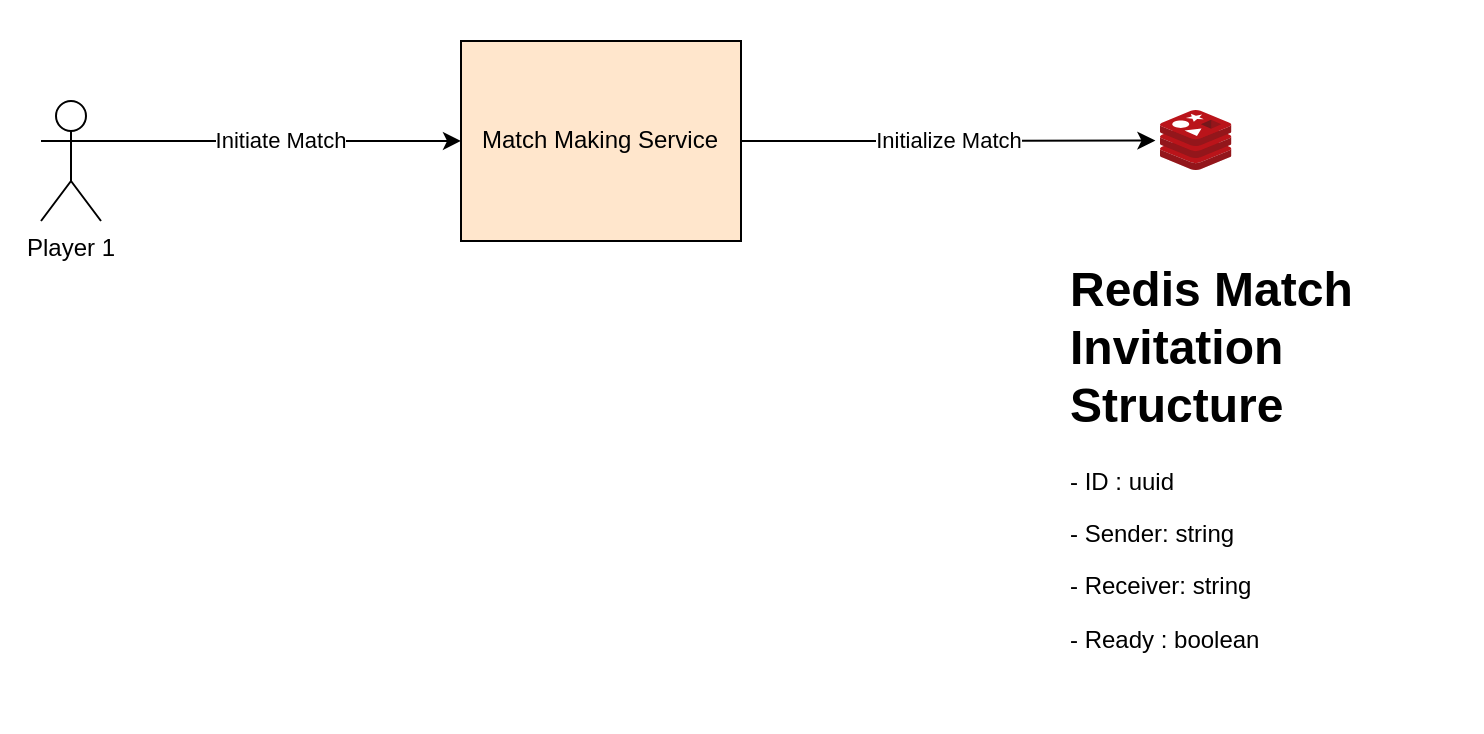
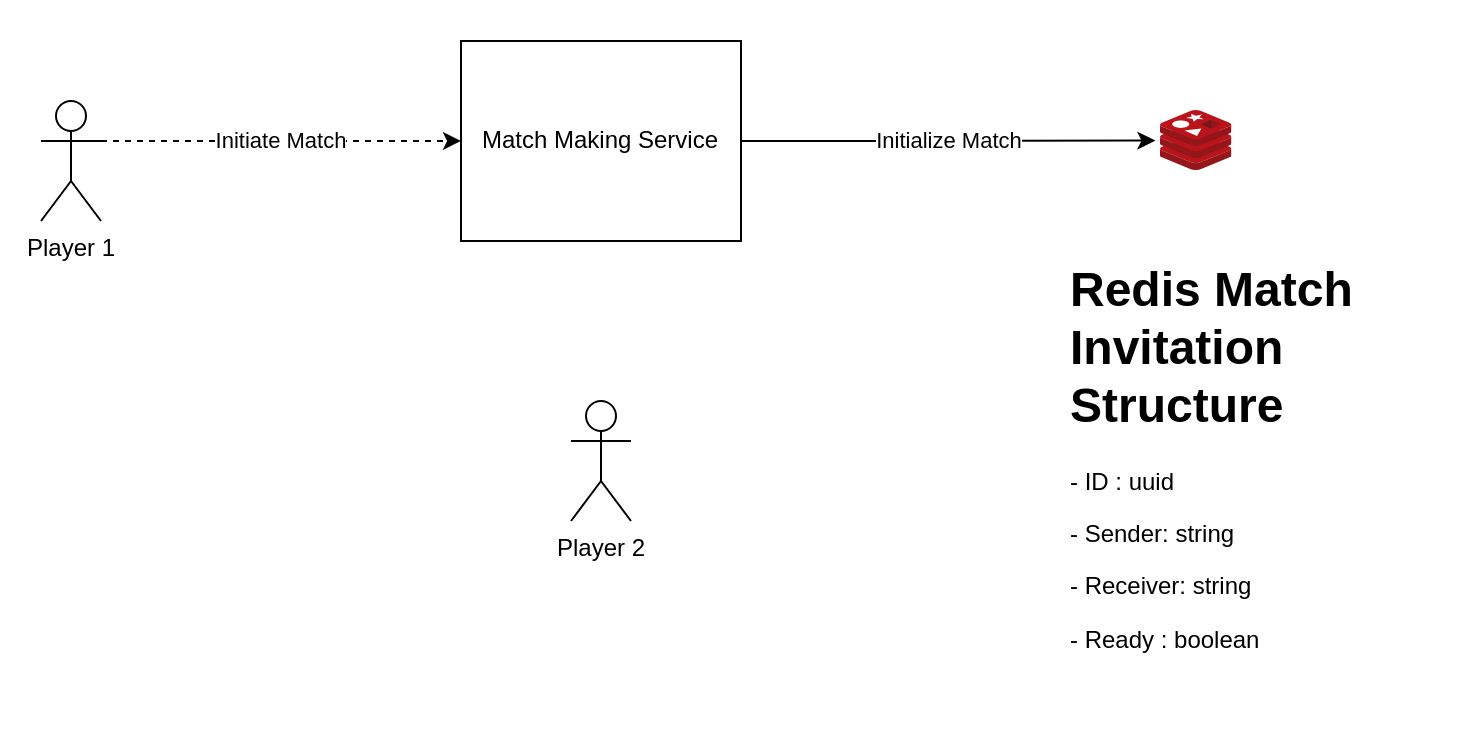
edge "Player 1" -> "Match Making Service": style solid -> dashed
node "Match Making Service": fillcolor #ffe6cc -> #ffffff
node "Player 2": added
